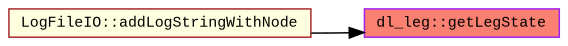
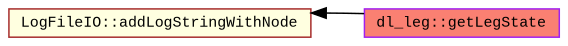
edge "LogFileIO::addLogStringWithNode" -> "dl_leg::getLegState": reversed
